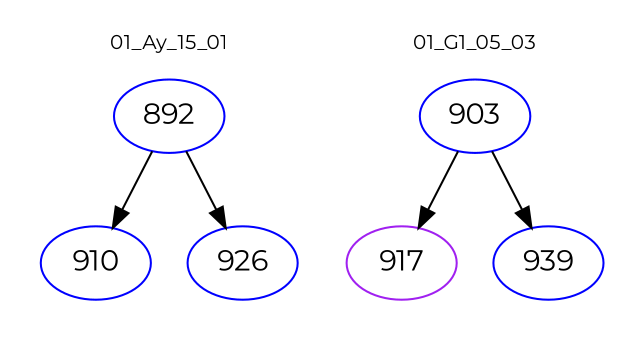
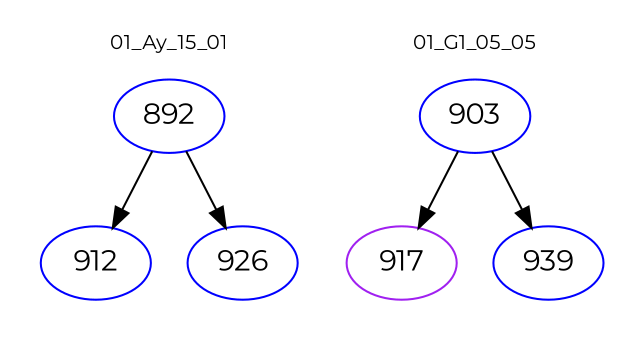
cluster "01_G1_05_03": label "01_G1_05_03" -> "01_G1_05_05"
node "910": label "910" -> "912"
